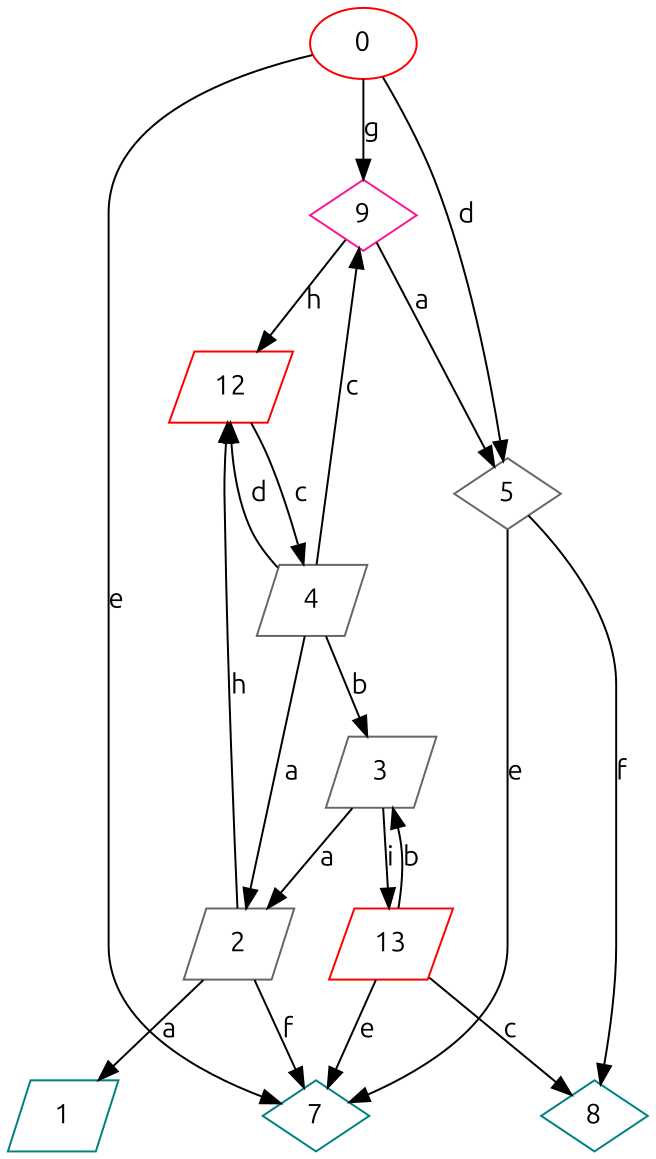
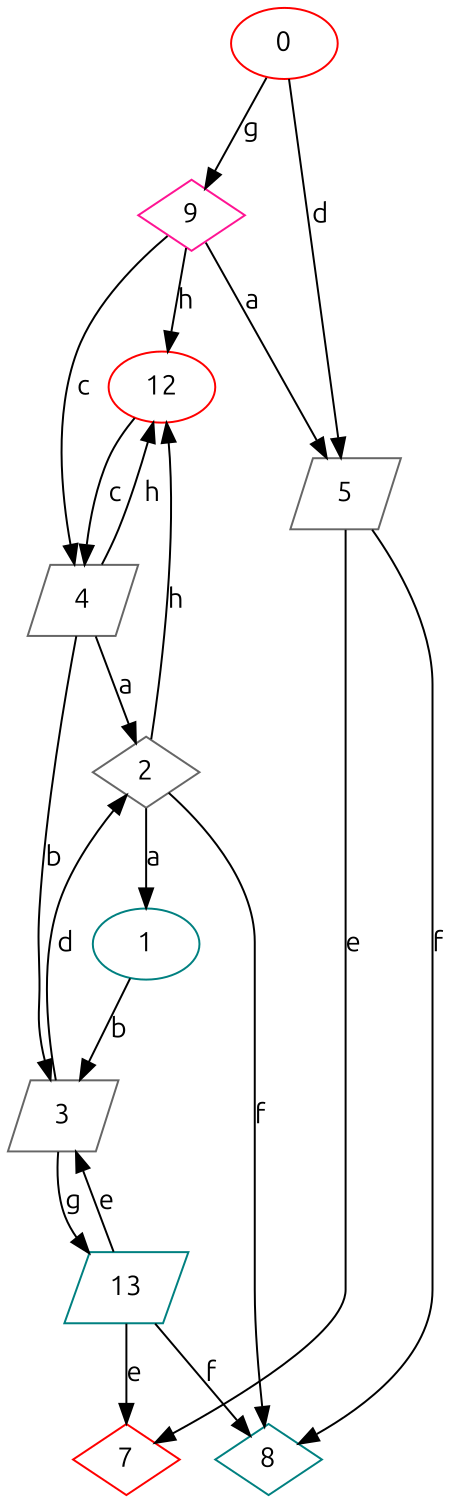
node "12": shape parallelogram -> ellipse
edge "4" -> "9": reversed
edge "4" -> "12": label "d" -> "h"
node "5": shape diamond -> parallelogram
edge "0" -> "7": removed, label "e"
edge "3" -> "2": label "a" -> "d"
edge "3" -> "13": label "i" -> "g"
edge "13" -> "3": label "b" -> "e"
node "2": shape parallelogram -> diamond
node "13": color red -> teal
edge "1" -> "3": added, label "b"
edge "2" -> "7": now "2" -> "8"
edge "13" -> "8": label "c" -> "f"
node "1": shape parallelogram -> ellipse
node "7": color teal -> red
